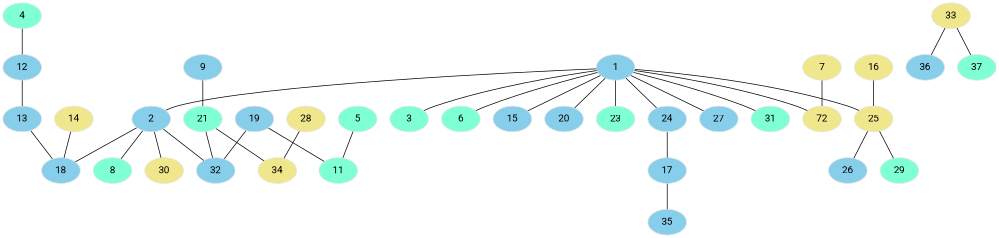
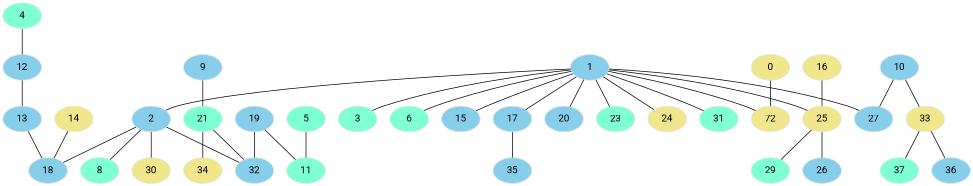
node "7": label "7" -> "0"
node "10": added
node "28": removed
node "24": fillcolor skyblue -> khaki
edge "24" -- "17": now "1" -- "17"
